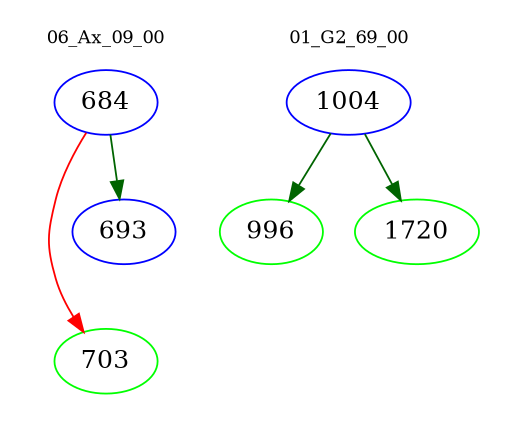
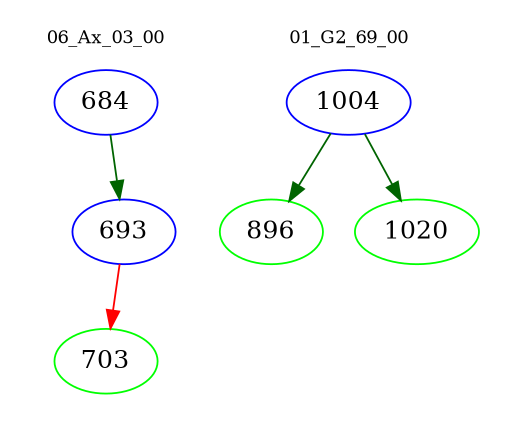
cluster "06_Ax_09_00": label "06_Ax_09_00" -> "06_Ax_03_00"
edge "684" -> "703": now "693" -> "703"
node "996": label "996" -> "896"
node "1720": label "1720" -> "1020"
